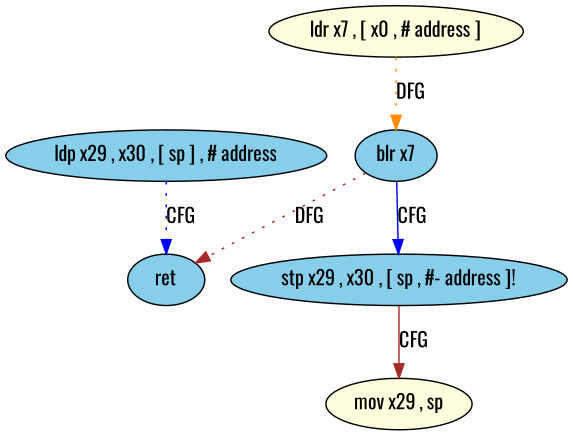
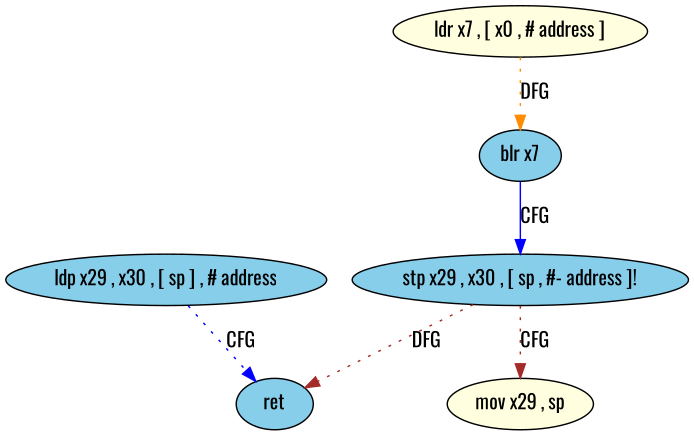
edge "blr x7" -> "ret": now "stp x29 , x30 , [ sp , #- address ]!" -> "ret"
edge "stp x29 , x30 , [ sp , #- address ]!" -> "mov x29 , sp": style solid -> dotted
